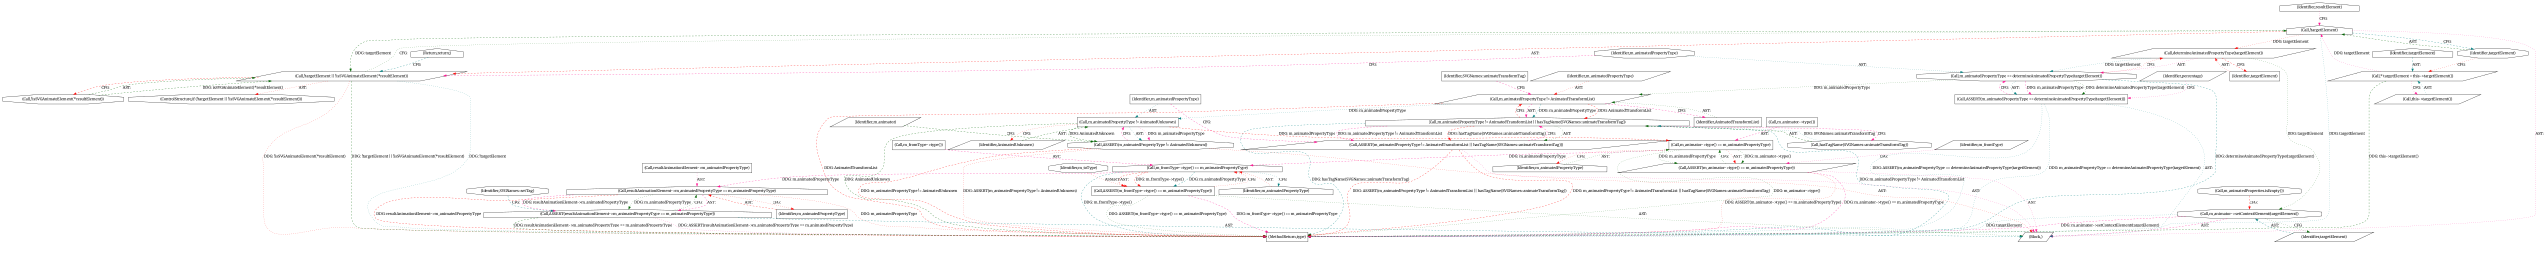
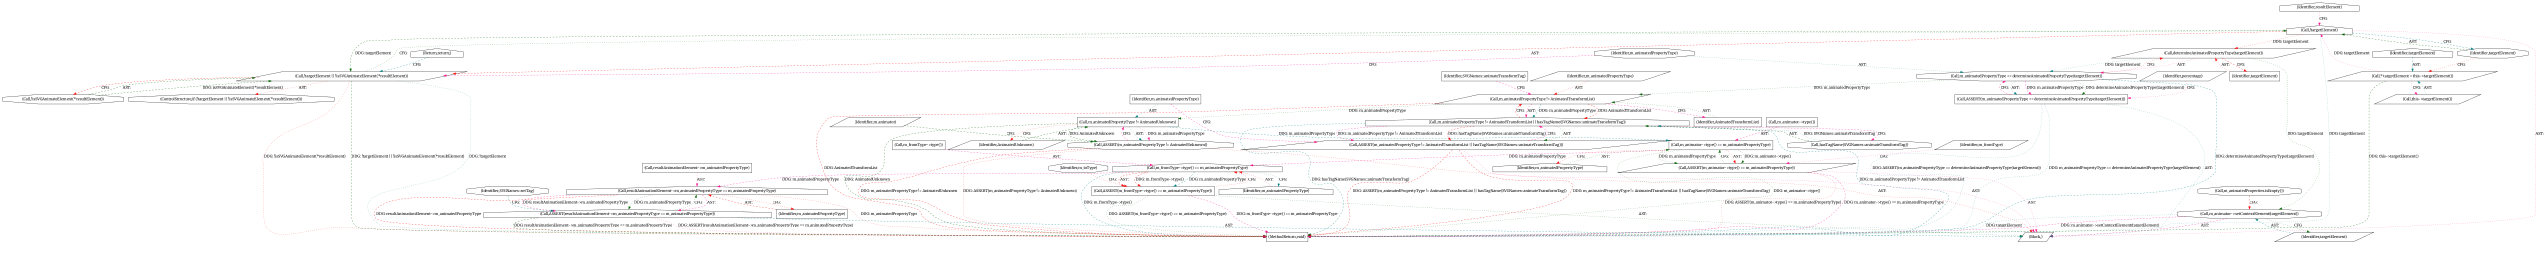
edge "(Call,m_animatedPropertyType != AnimatedTransformList)" -> "(Call,m_animatedPropertyType != AnimatedUnknown)": color teal -> darkgreen
edge "(Call,m_animatedPropertyType != AnimatedUnknown)" -> "(Call,m_animator->type() == m_animatedPropertyType)": color red -> teal
edge "(Identifier,m_toType)" -> "(Call,ASSERT(m_fromType->type() == m_animatedPropertyType))": label "ASSERT: " -> "CFG: "
node "(MethodReturn,type)": label "(MethodReturn,type)" -> "(MethodReturn,void)"
